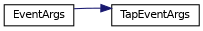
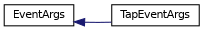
edge "EventArgs" -> "TapEventArgs": reversed
